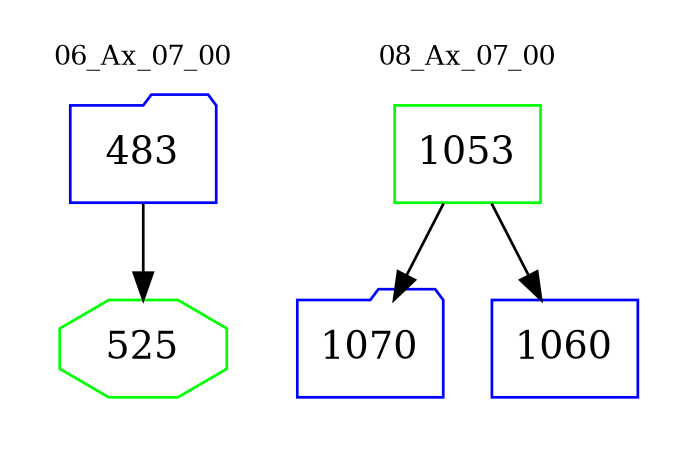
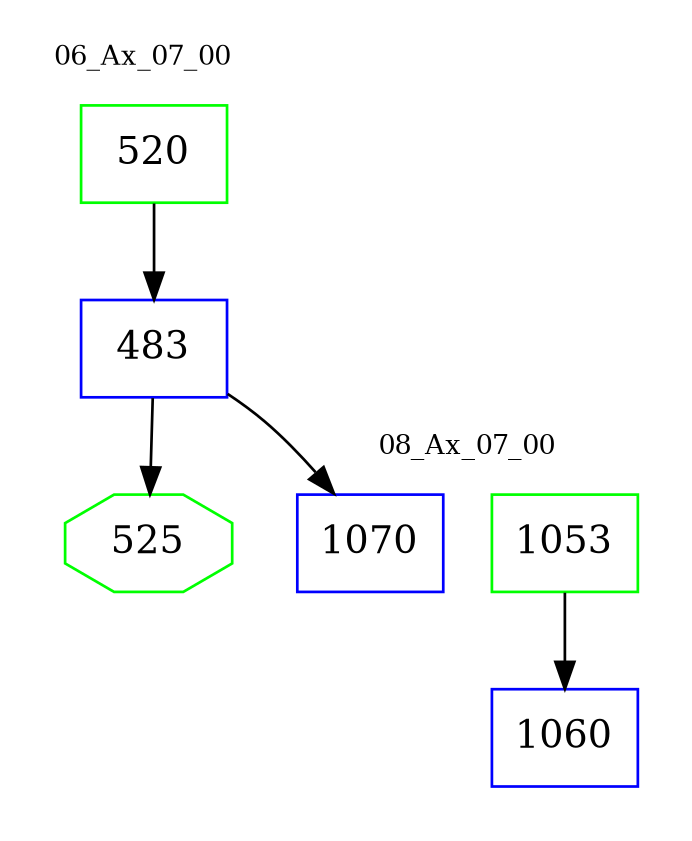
node "483": shape folder -> box
node "520": added
edge "1053" -> "1070": now "483" -> "1070"
node "1070": shape folder -> box
